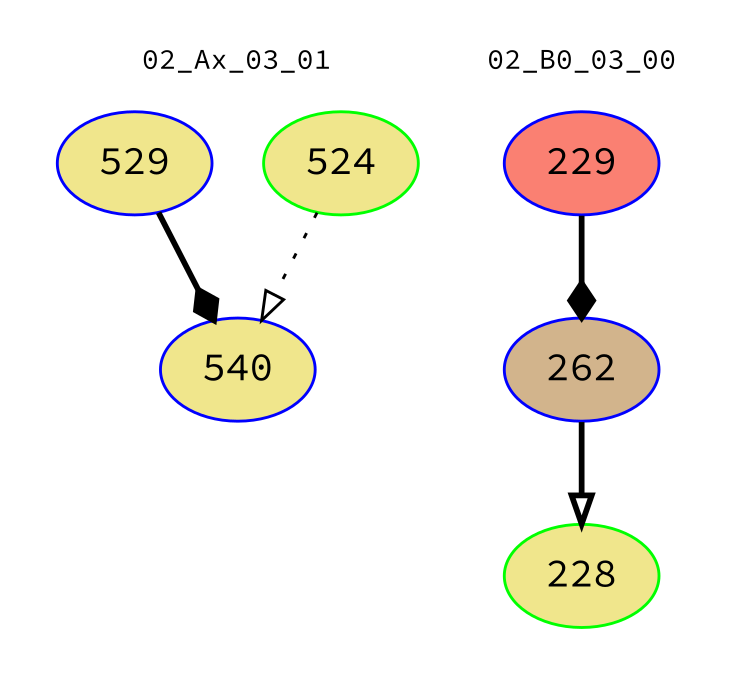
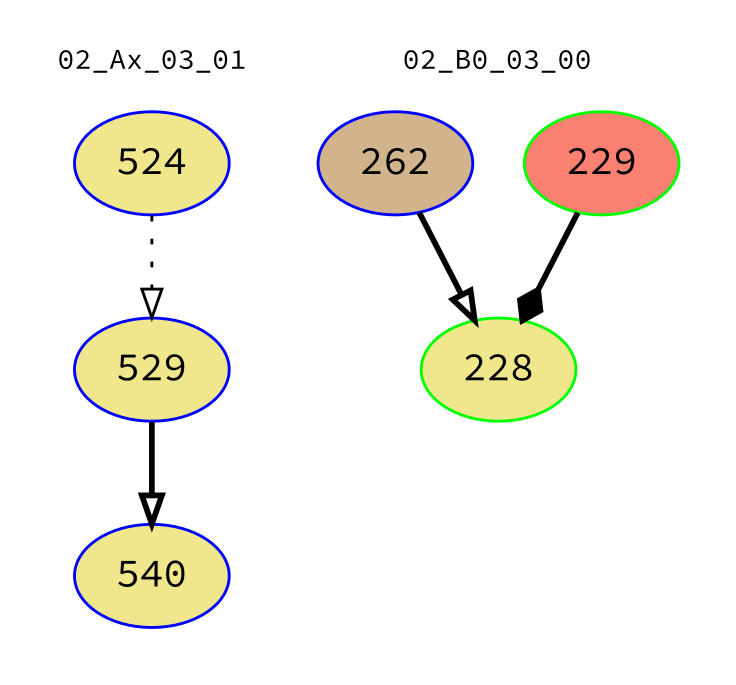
node "524": color green -> blue
node "229": color blue -> green
edge "229" -> "262": now "229" -> "228"
edge "529" -> "540": arrowhead diamond -> onormal
edge "524" -> "540": now "524" -> "529"
